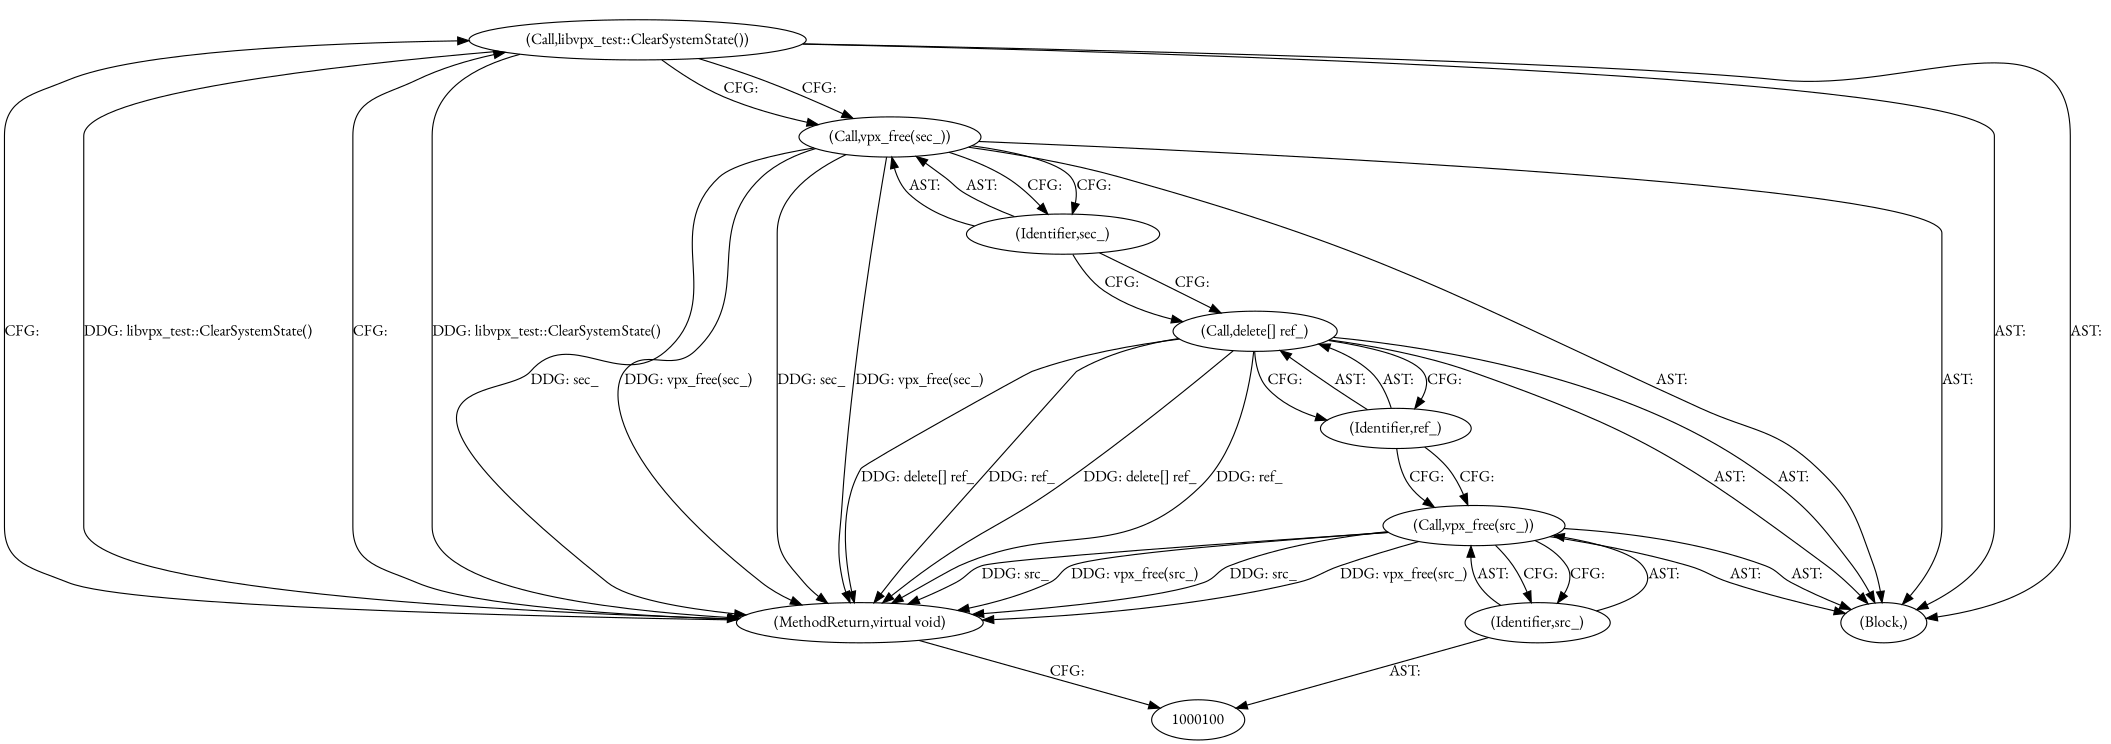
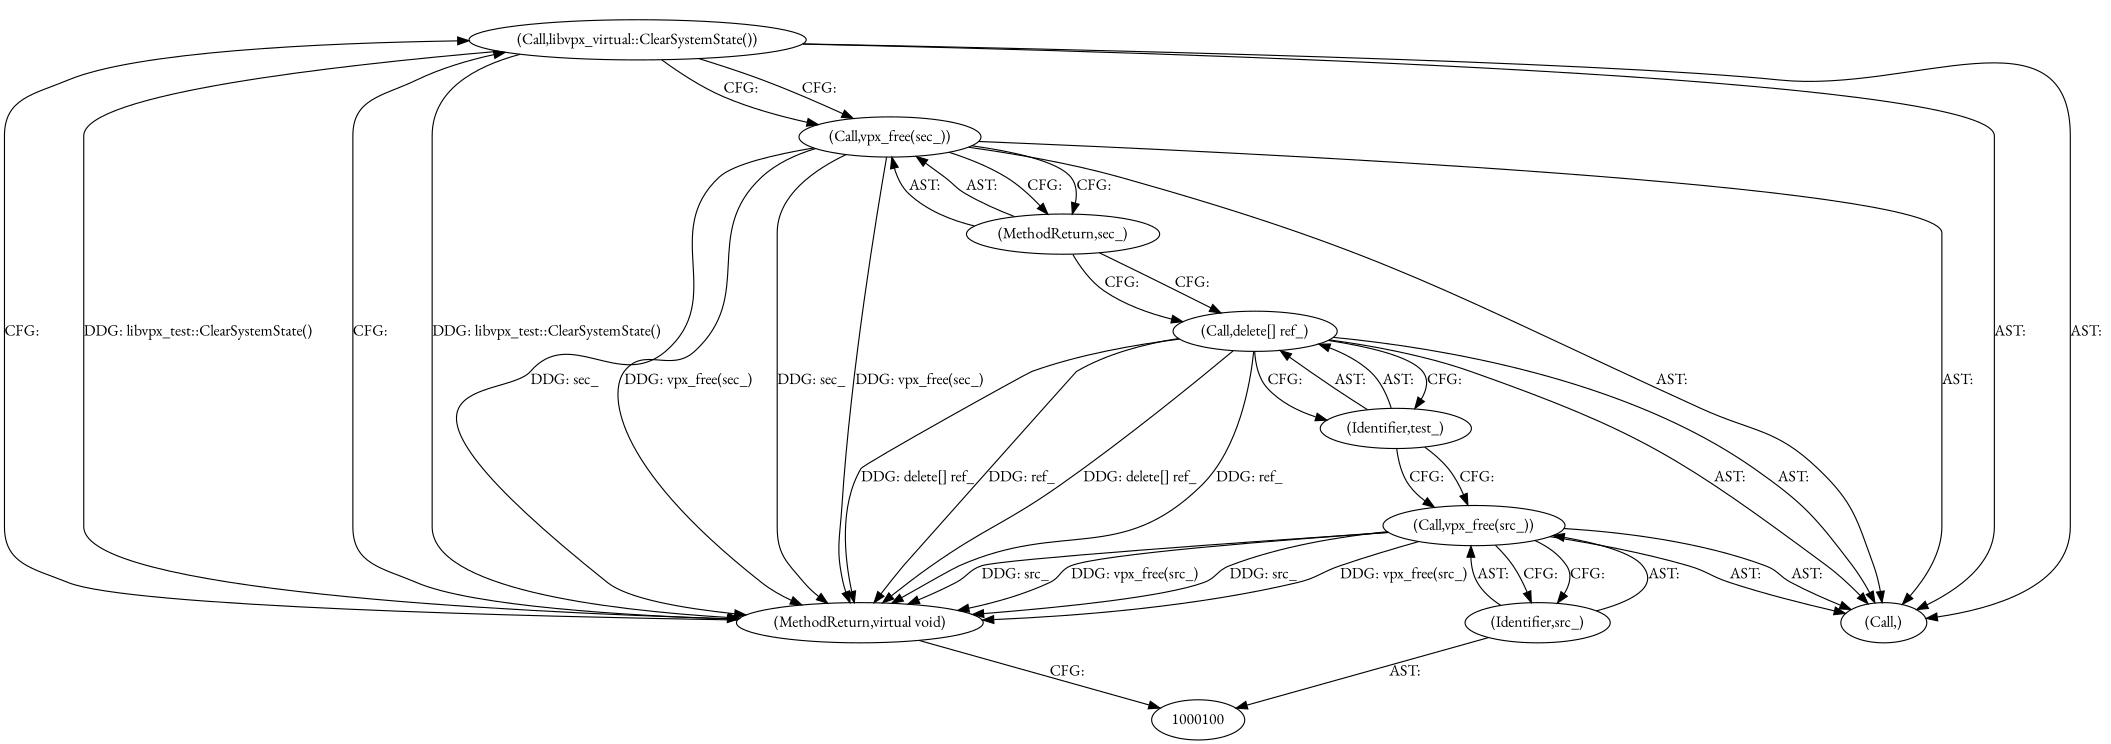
node "(Call,libvpx_test::ClearSystemState())": label "(Call,libvpx_test::ClearSystemState())" -> "(Call,libvpx_virtual::ClearSystemState())"
node "(Identifier,sec_)": label "(Identifier,sec_)" -> "(MethodReturn,sec_)"
node "(Identifier,ref_)": label "(Identifier,ref_)" -> "(Identifier,test_)"
node "(Block,)": label "(Block,)" -> "(Call,)"
